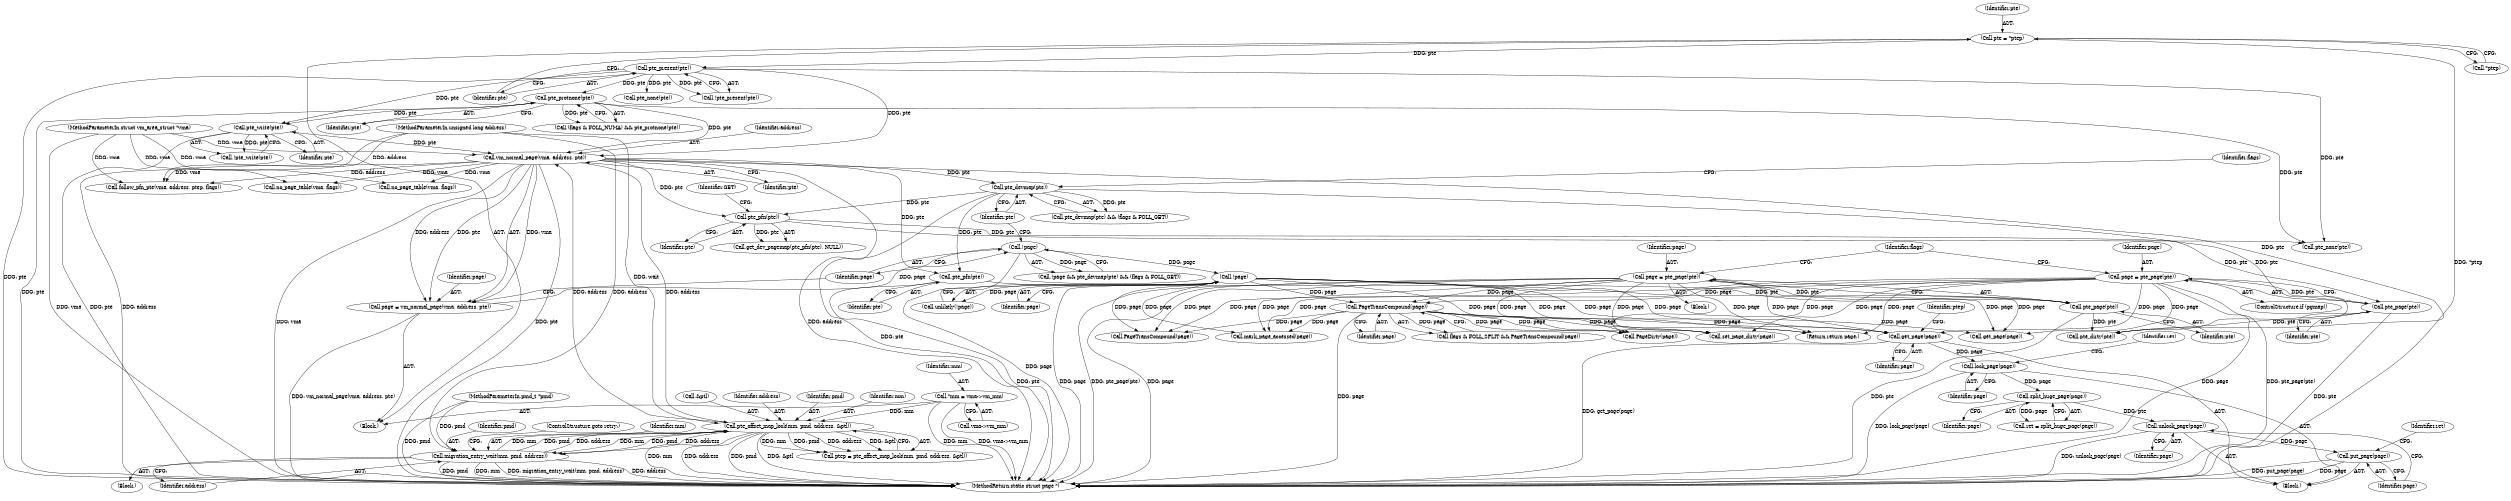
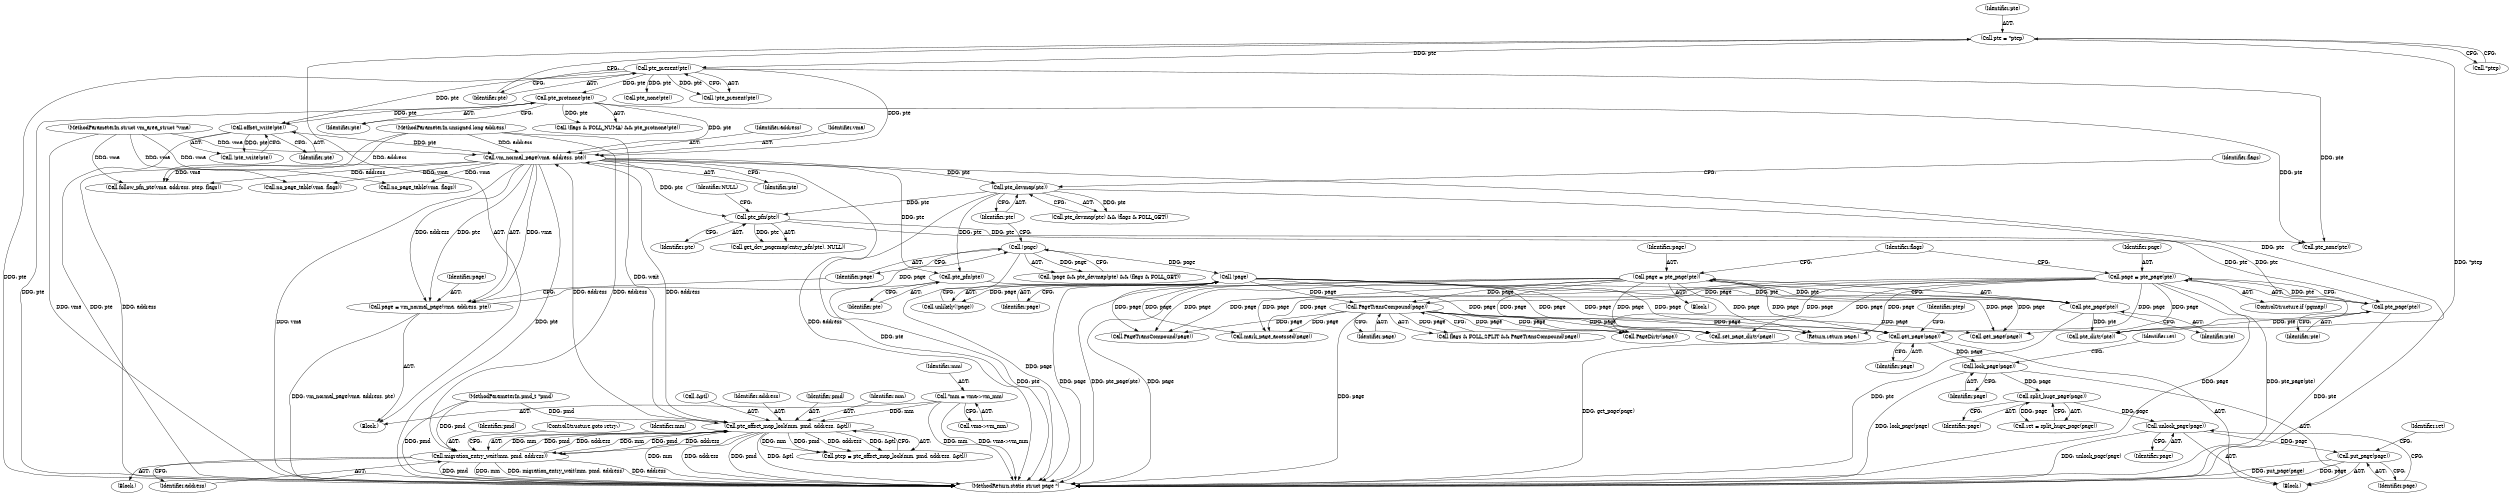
edge "(Call,(flags & FOLL_NUMA) && pte_protnone(pte))" -> "(Call,pte_protnone(pte))": removed, label "CFG:"
node "(Call,pte_write(pte))": label "(Call,pte_write(pte))" -> "(Call,offset_write(pte))"
node "(Identifier,vma)": added
edge "(MethodParameterIn,unsigned long address)" -> "(Call,vm_normal_page(vma, address, pte))": added, label "DDG: address"
node "(Identifier,GET)": label "(Identifier,GET)" -> "(Identifier,NULL)"
node "(Call,get_dev_pagemap(pte_pfn(pte), NULL))": label "(Call,get_dev_pagemap(pte_pfn(pte), NULL))" -> "(Call,get_dev_pagemap(entry_pfn(pte), NULL))"
edge "(Call,split_huge_page(page))" -> "(Call,unlock_page(page))": label "DDG: pte" -> "DDG: page"
edge "(MethodParameterIn,pmd_t *pmd)" -> "(Call,pte_offset_map_lock(mm, pmd, address, &ptl))": added, label "DDG: pmd"
